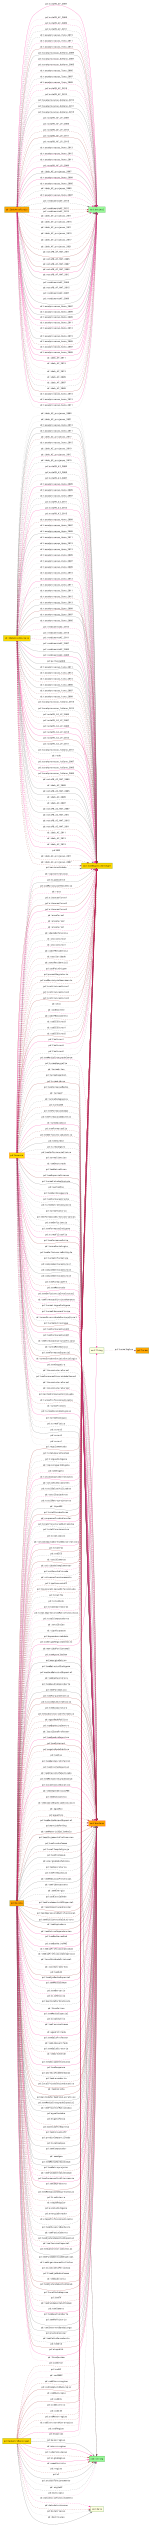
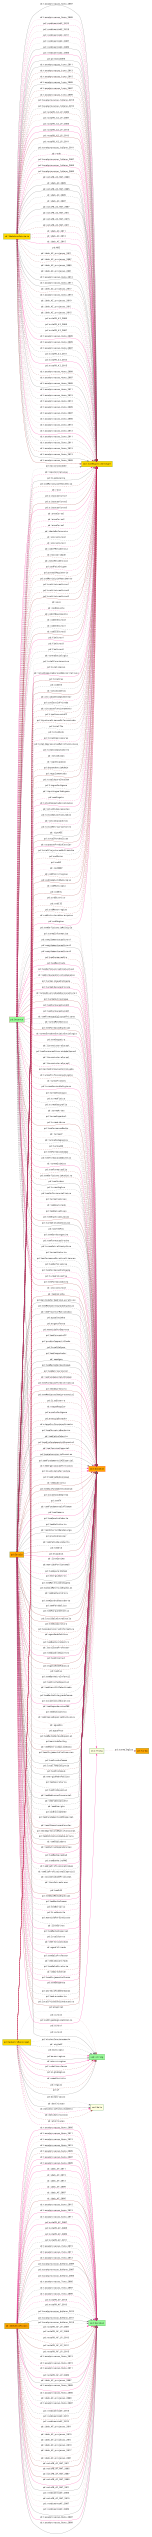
edge "pd:Docente" -> "owl:Thing": label "pd:temMedioIntegradoComum" -> "pd:inicioCurso3"
node "pd:Docente": fillcolor gold -> palegreen
edge "pd:CadastroMunicipal" -> "xsd:decimal": added, label "pd:atoCriacao"
